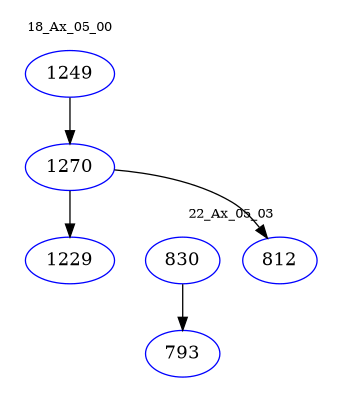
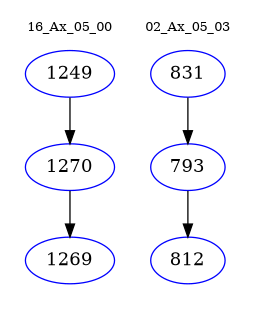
cluster "18_Ax_05_00": label "18_Ax_05_00" -> "16_Ax_05_00"
edge "1270" -> "812": now "793" -> "812"
cluster "22_Ax_05_03": label "22_Ax_05_03" -> "02_Ax_05_03"
node "1229": label "1229" -> "1269"
node "830": label "830" -> "831"
